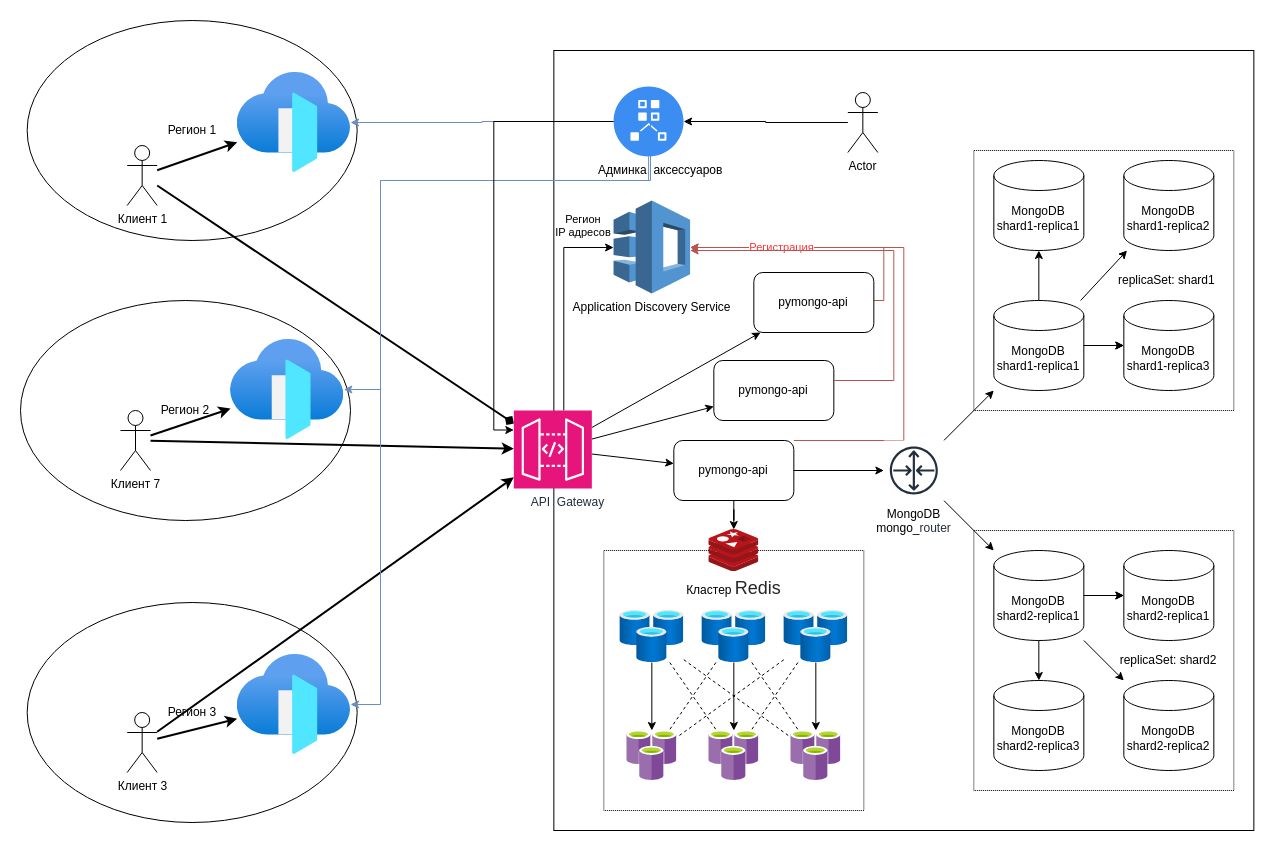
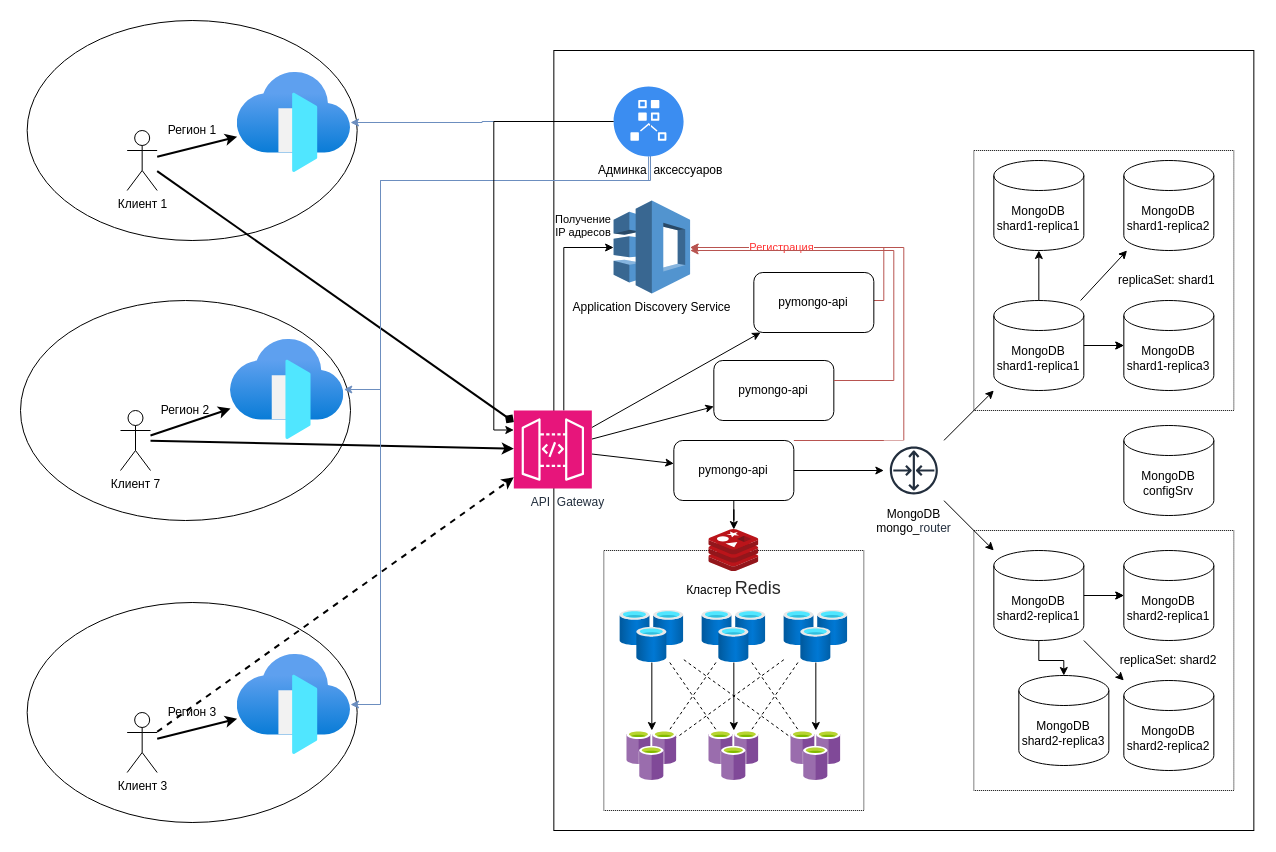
edge "Actor" -> "Админка аксессуаров": removed
node "Actor": removed
node "Клиент 1": moved (142, 176) -> (142, 161)
node "Регион IP адресов": label "Регион IP адресов" -> "Получение IP адресов"
node "MongoDB configSrv": added
edge "Клиент 3" -> "API Gateway": style solid -> dashed
node "MongoDB shard2-replica3": moved (1039, 726) -> (1064, 721)
